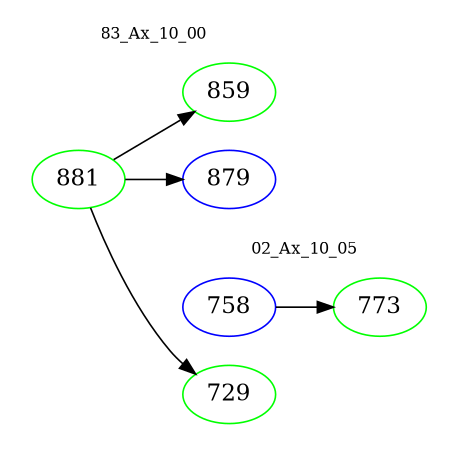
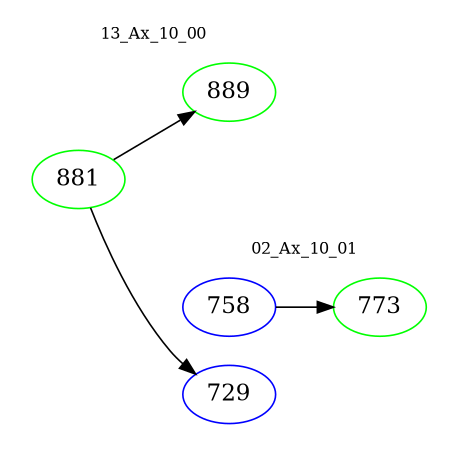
cluster "83_Ax_10_00": label "83_Ax_10_00" -> "13_Ax_10_00"
node "859": label "859" -> "889"
node "879": removed
cluster "02_Ax_10_05": label "02_Ax_10_05" -> "02_Ax_10_01"
node "729": color green -> blue
